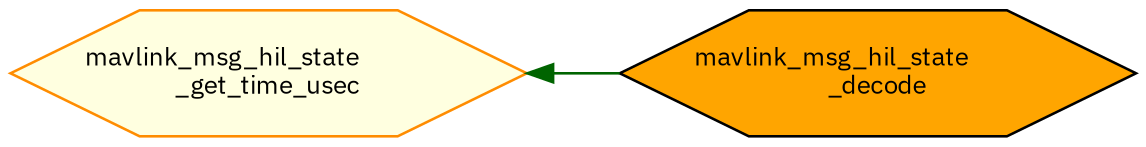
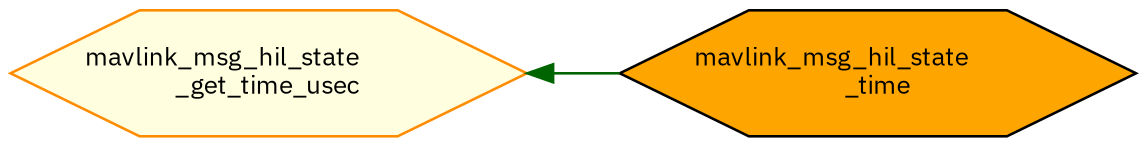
node "mavlink_msg_hil_state _decode": label "mavlink_msg_hil_state _decode" -> "mavlink_msg_hil_state _time"
